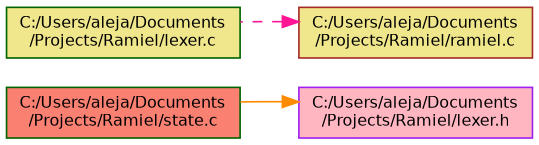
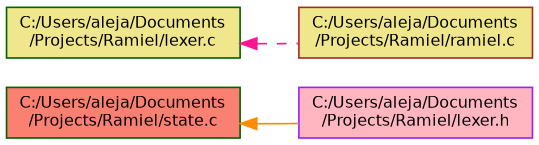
edge "C:/Users/aleja/Documents /Projects/Ramiel/lexer.c" -> "C:/Users/aleja/Documents /Projects/Ramiel/ramiel.c": reversed
edge "C:/Users/aleja/Documents /Projects/Ramiel/state.c" -> "C:/Users/aleja/Documents /Projects/Ramiel/lexer.h": reversed
